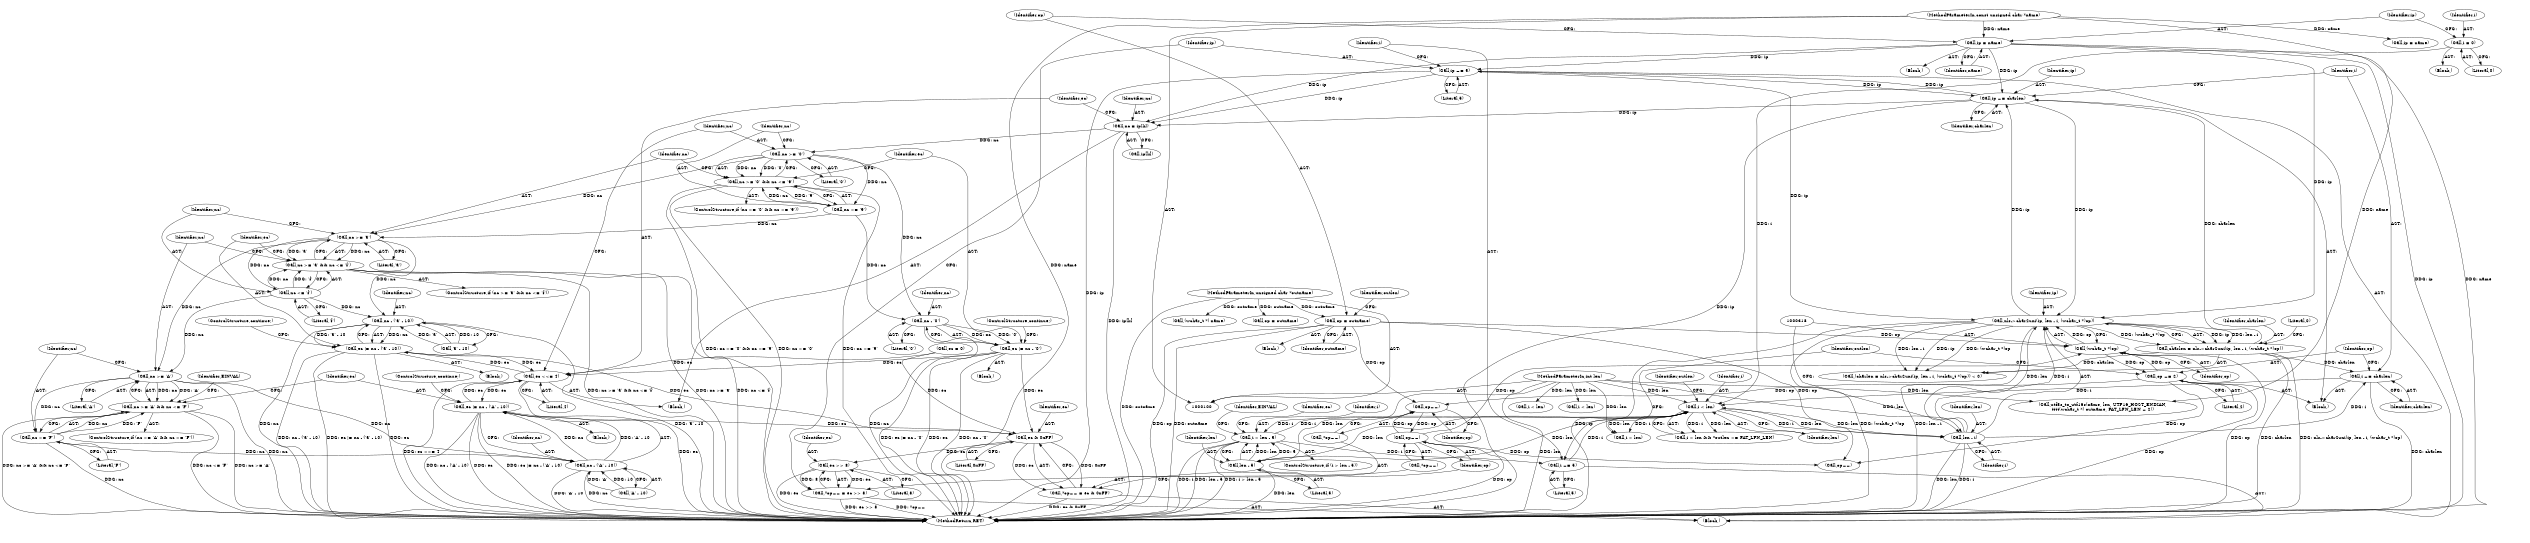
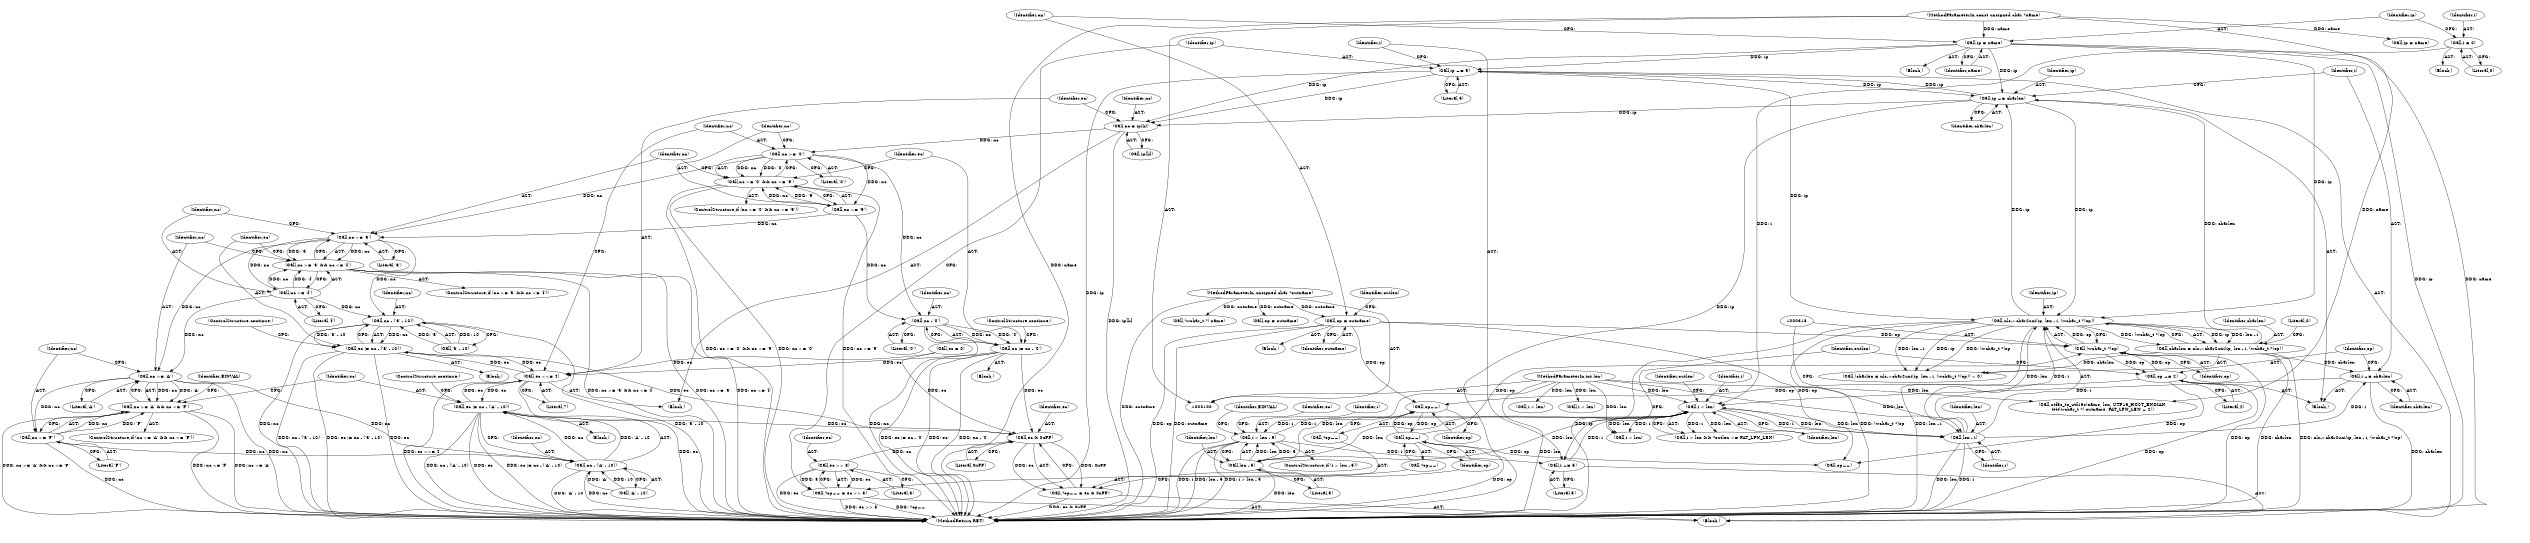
node "(Literal,4)": label "(Literal,4)" -> "(Literal,7)"
edge "(Call,ec & 0xFF)" -> "(Call,ec >> 8)": reversed
